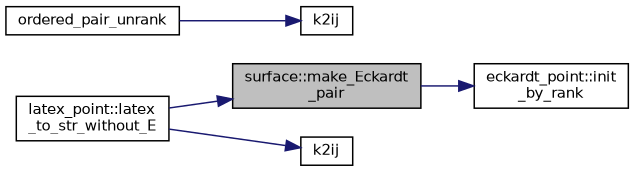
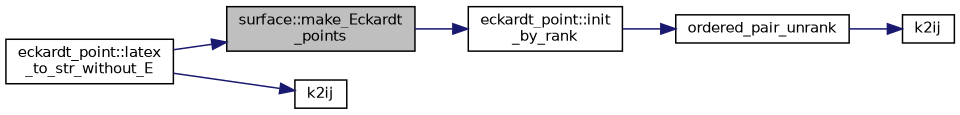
edge "eckardt_point::init _by_rank" -> "ordered_pair_unrank": added
node "surface::make_Eckardt _pair": label "surface::make_Eckardt _pair" -> "surface::make_Eckardt _points"
node "latex_point::latex _to_str_without_E": label "latex_point::latex _to_str_without_E" -> "eckardt_point::latex _to_str_without_E"
